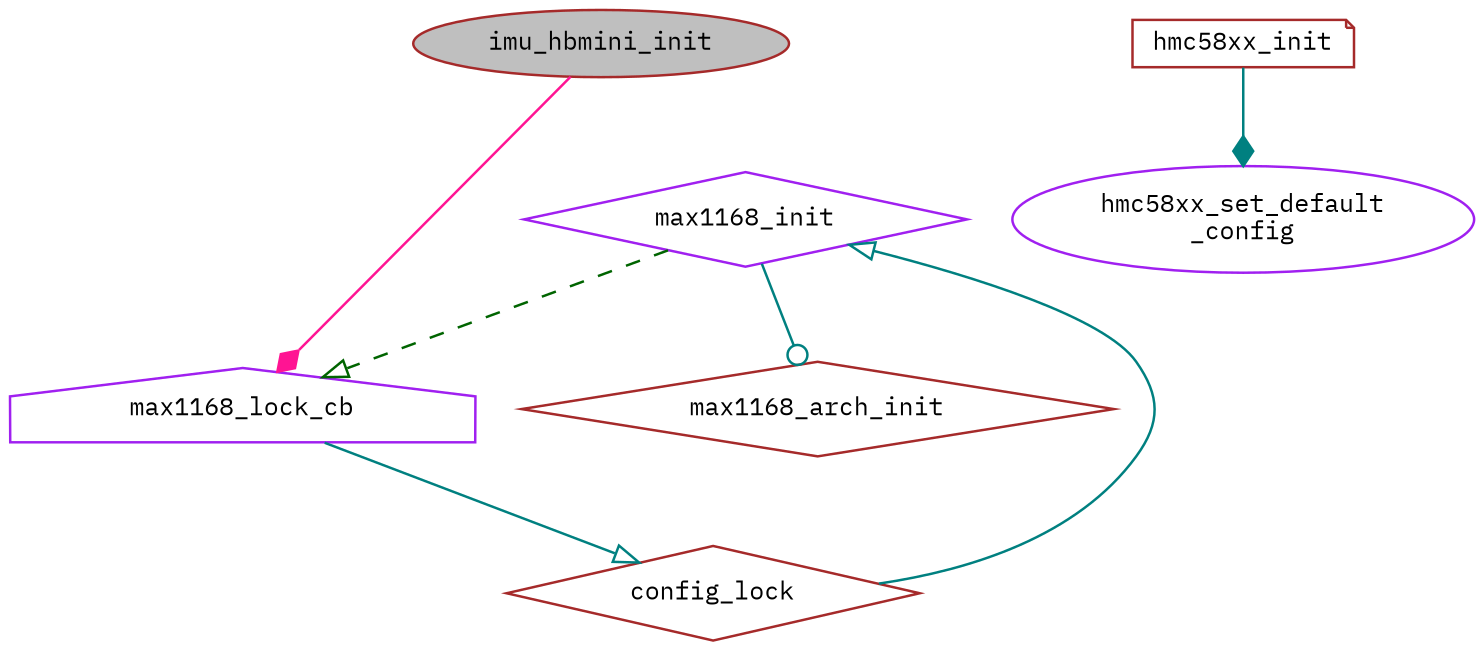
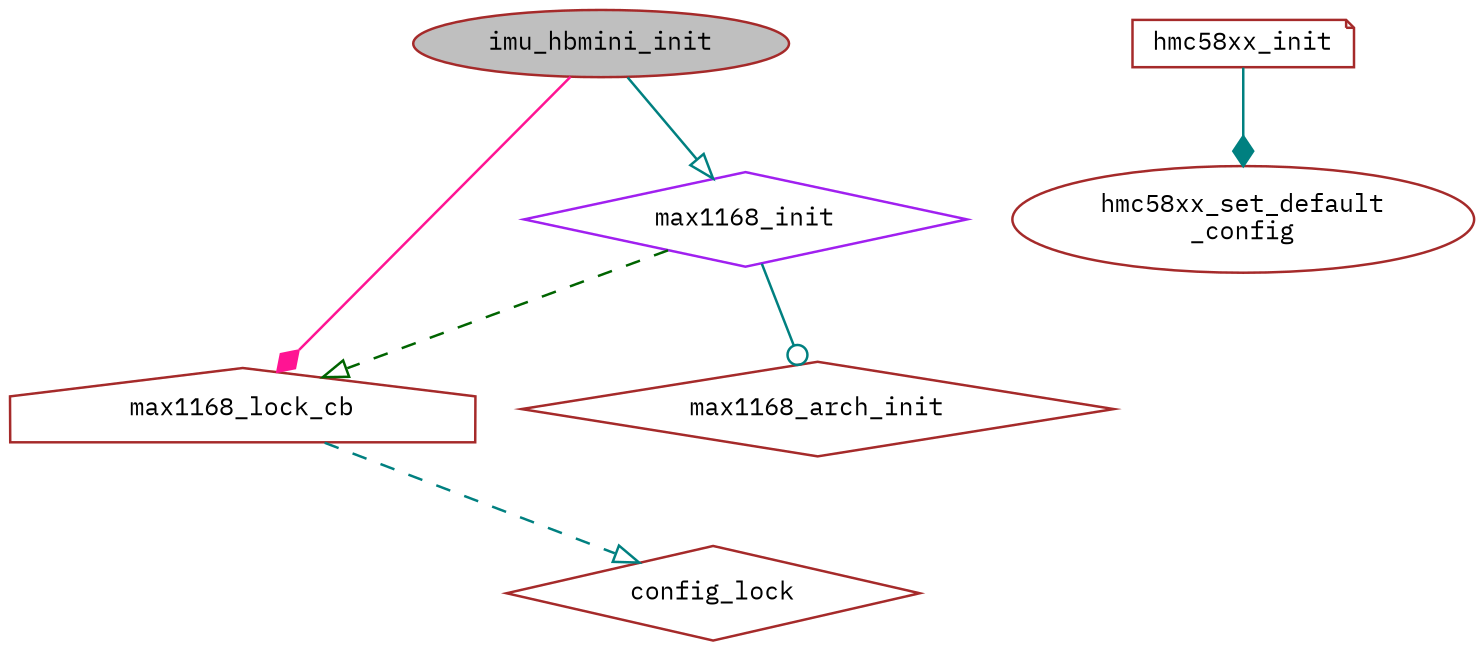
node "hmc58xx_set_default _config": color purple -> brown
node "max1168_lock_cb": color purple -> brown
edge "config_lock" -> "max1168_init": now "imu_hbmini_init" -> "max1168_init"
edge "max1168_lock_cb" -> "config_lock": style solid -> dashed
